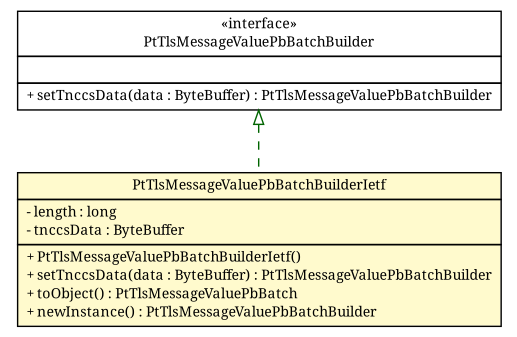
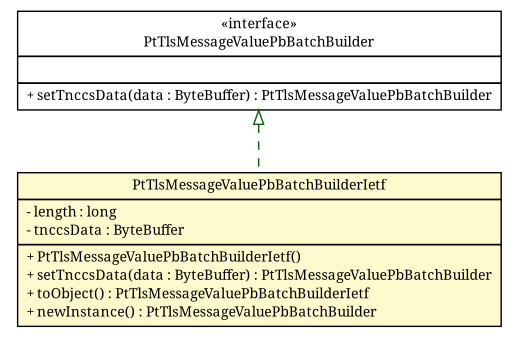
node "PtTlsMessageValuePbBatchBuilderIetf": text "+ toObject() : PtTlsMessageValuePbBatch" -> "+ toObject() : PtTlsMessageValuePbBatchBuilderIetf"
